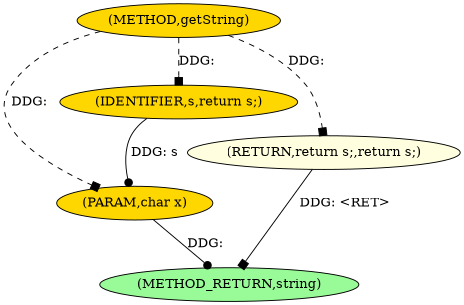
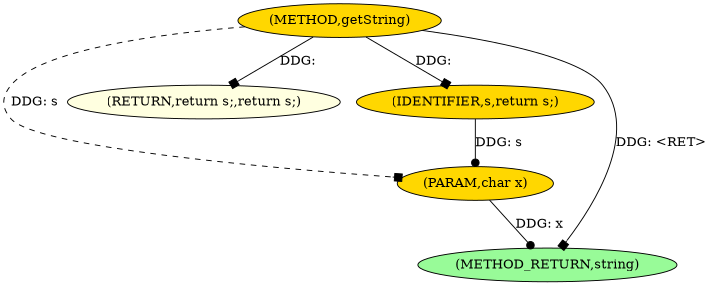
edge "(METHOD,getString)" -> "(IDENTIFIER,s,return s;)": style dashed -> solid
edge "(METHOD,getString)" -> "(RETURN,return s;,return s;)": style dashed -> solid
edge "(METHOD,getString)" -> "(PARAM,char x)": label "DDG: " -> "DDG: s"
edge "(RETURN,return s;,return s;)" -> "(METHOD_RETURN,string)": now "(METHOD,getString)" -> "(METHOD_RETURN,string)"
edge "(PARAM,char x)" -> "(METHOD_RETURN,string)": label "DDG: " -> "DDG: x"
